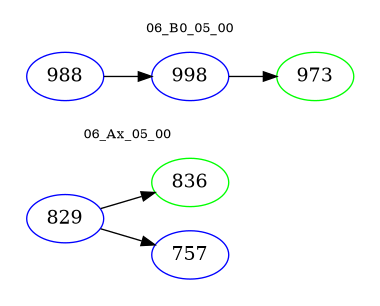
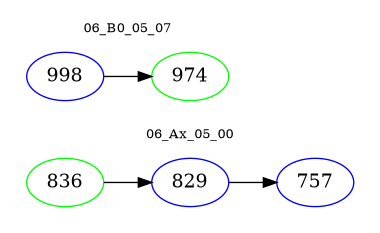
cluster "06_B0_05_00": label "06_B0_05_00" -> "06_B0_05_07"
node "988": removed
node "973": label "973" -> "974"
edge "829" -> "836": reversed
